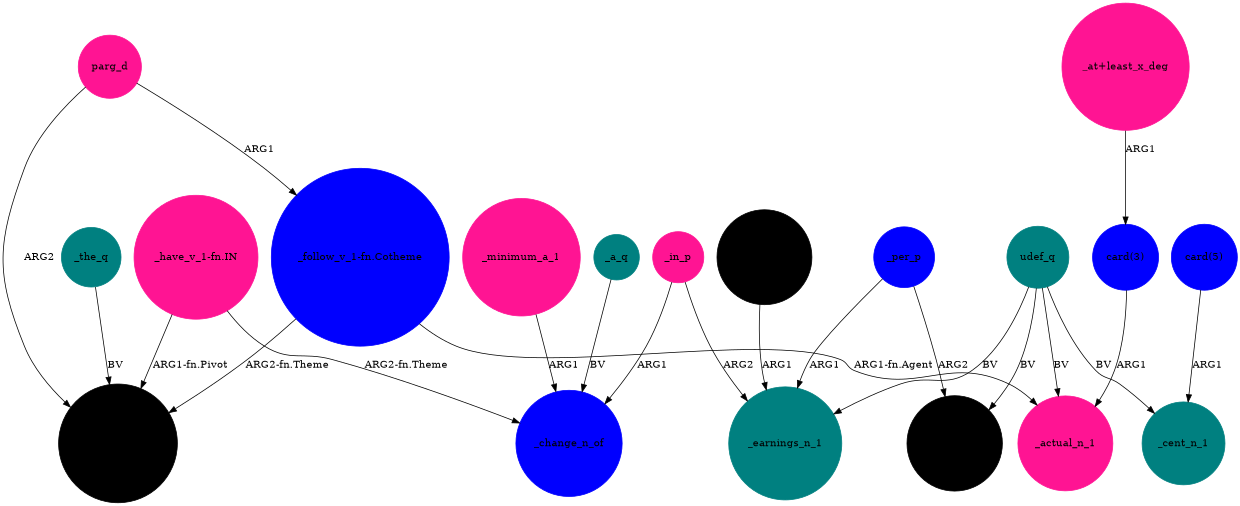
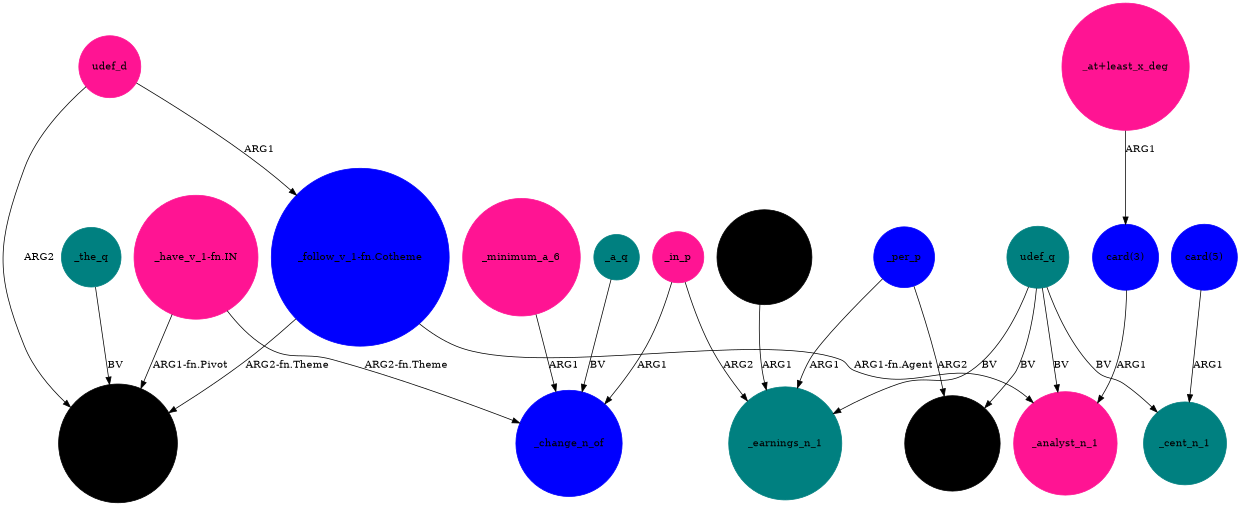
node "parg_d": label "parg_d" -> "udef_d"
node "_minimum_a_1": label "_minimum_a_1" -> "_minimum_a_6"
node "_actual_n_1": label "_actual_n_1" -> "_analyst_n_1"
